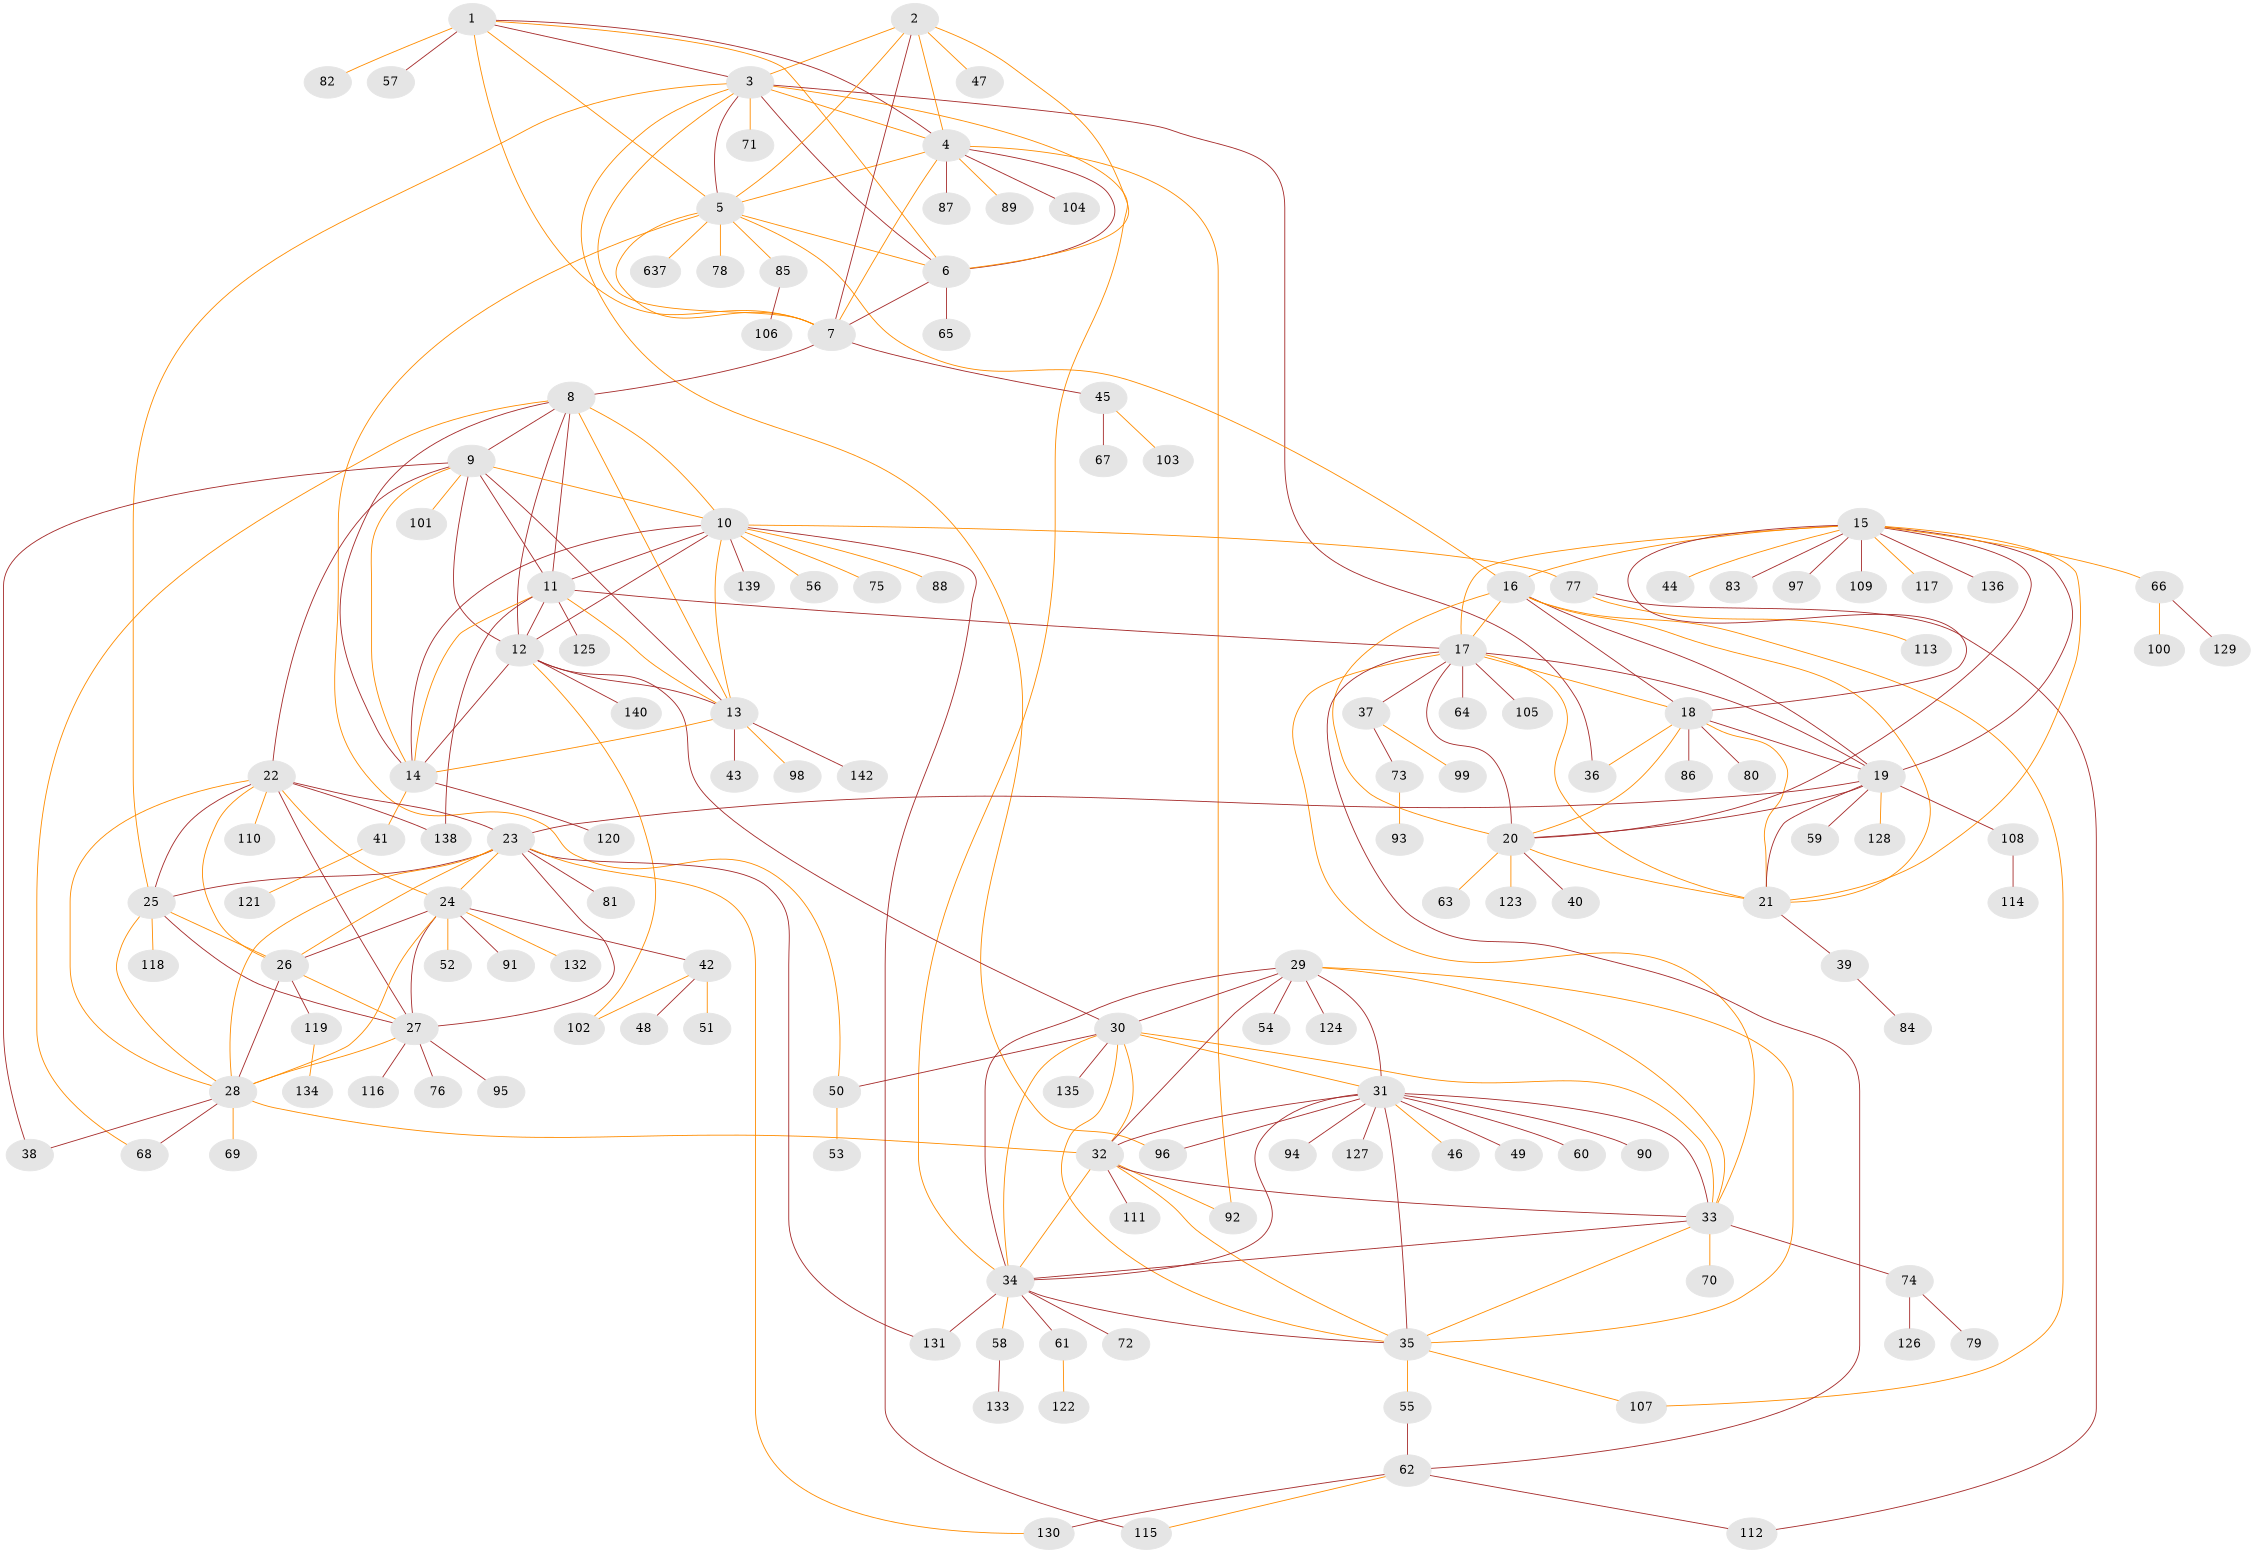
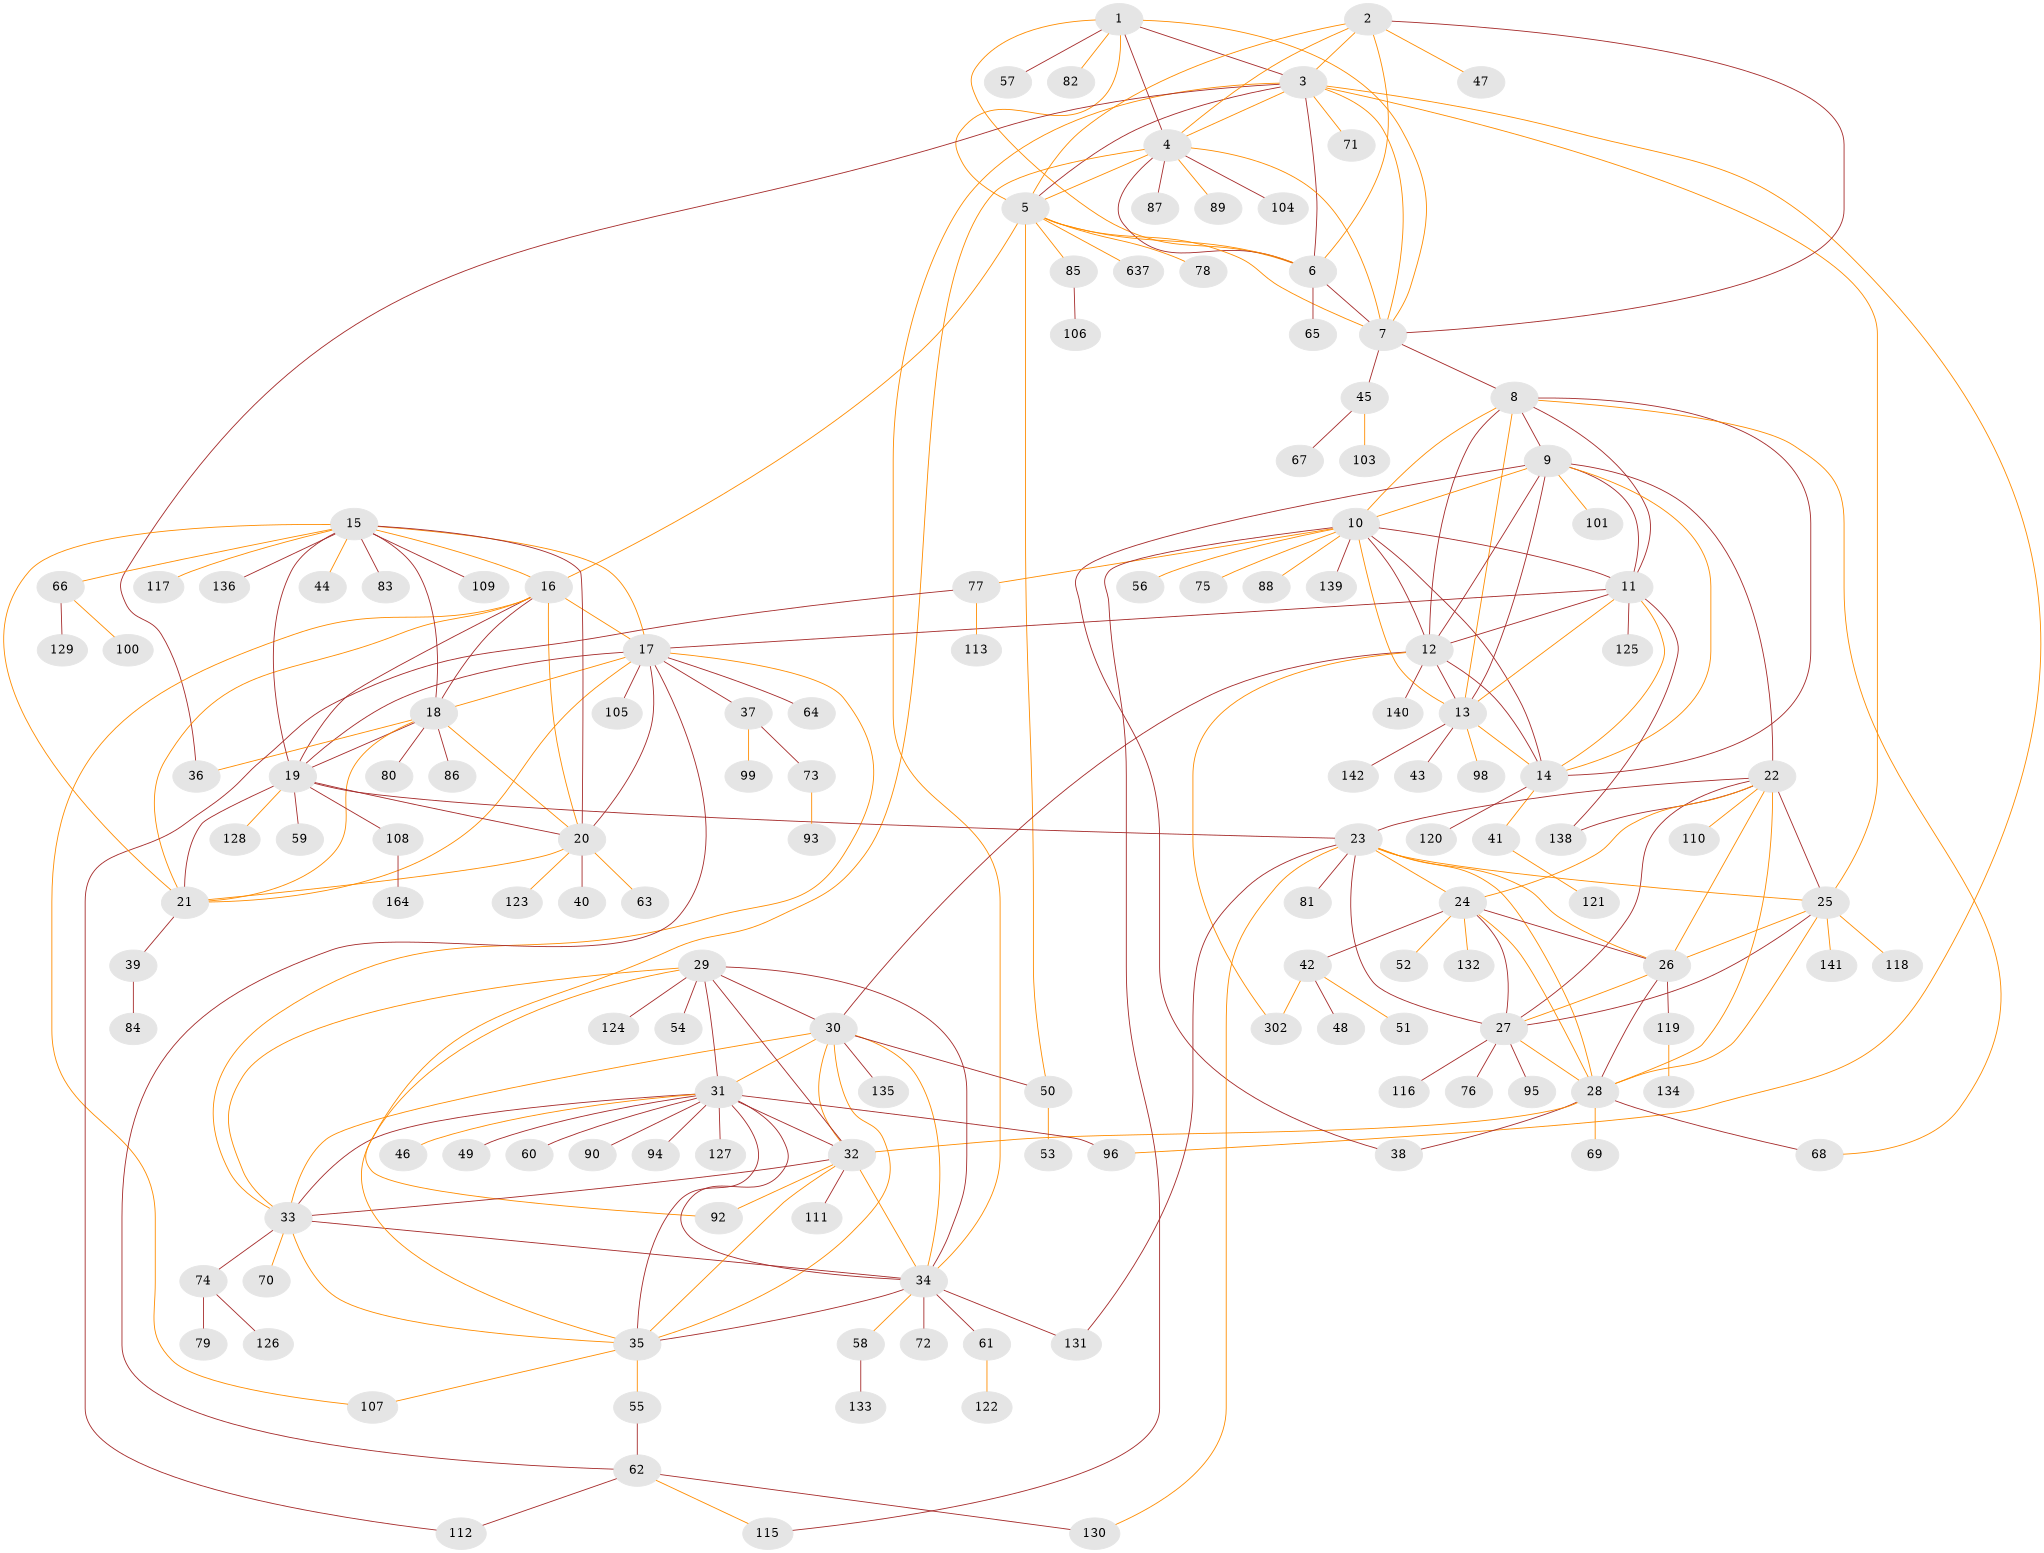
node "97": removed
edge "23" -- "25": color brown -> darkorange
node "114": label "114" -> "164"
node "91": removed
node "141": added
node "102": label "102" -> "302"
